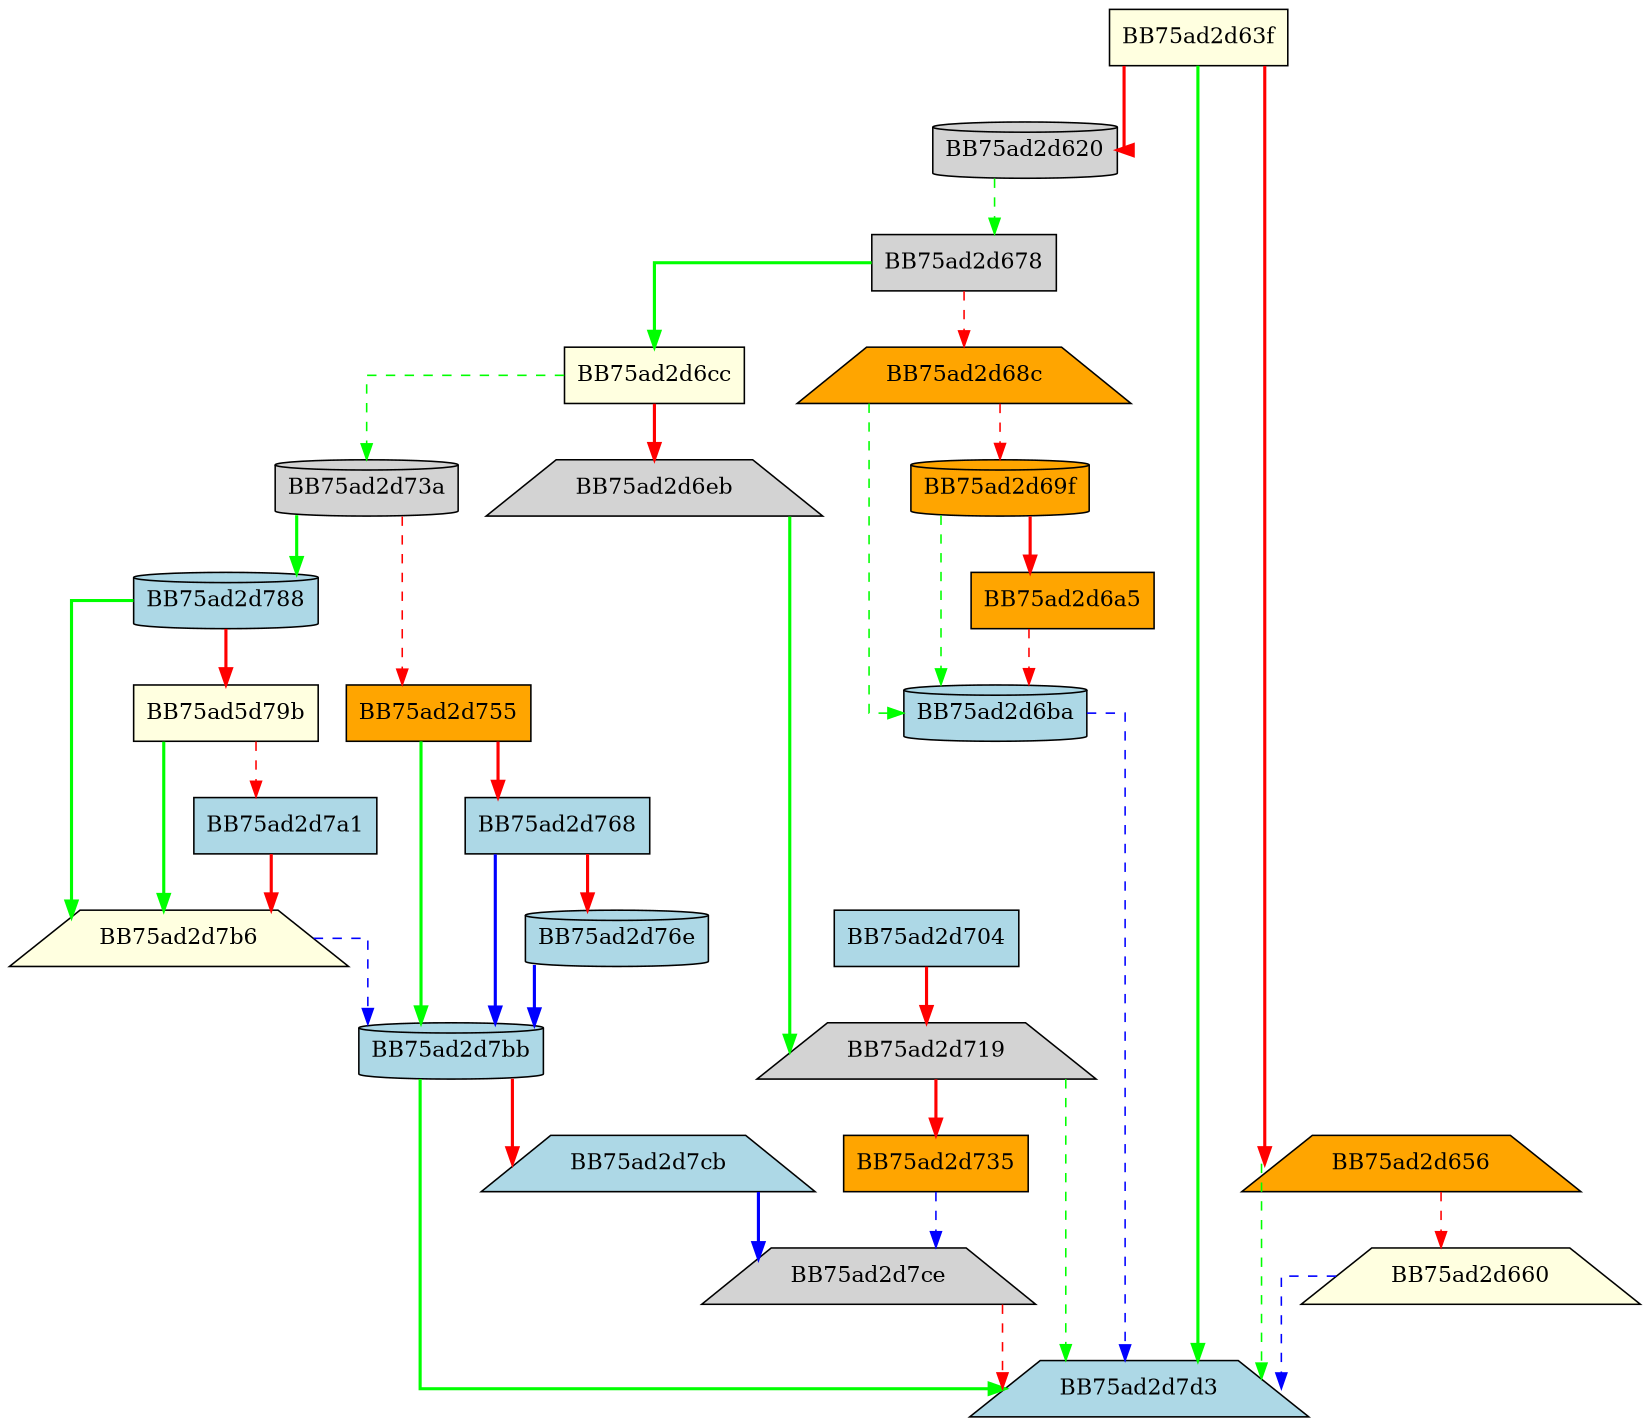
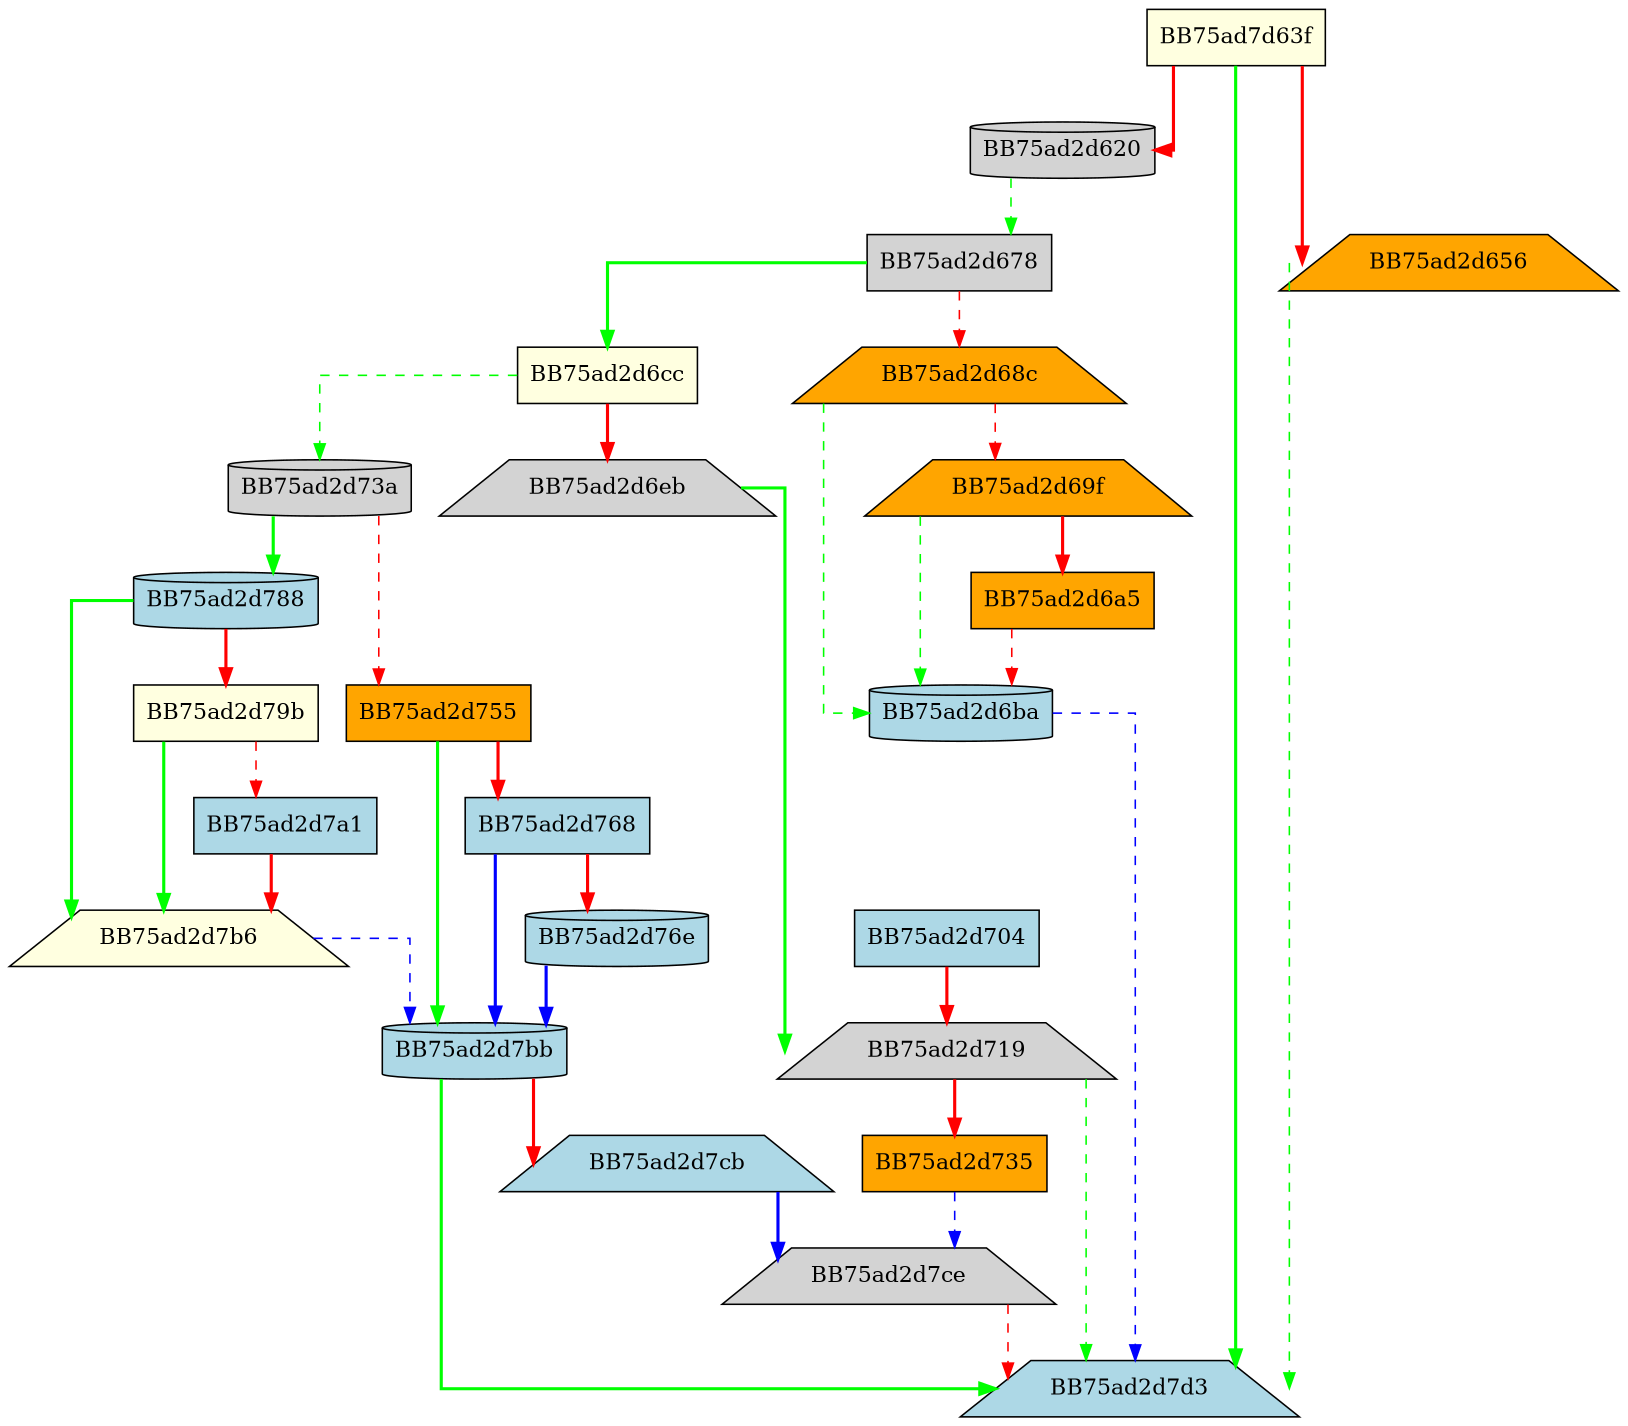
node "BB75ad2d63f": label "BB75ad2d63f" -> "BB75ad7d63f"
node "BB75ad2d69f": shape cylinder -> trapezium
node "BB75ad5d79b": label "BB75ad5d79b" -> "BB75ad2d79b"
node "BB75ad2d660": removed
